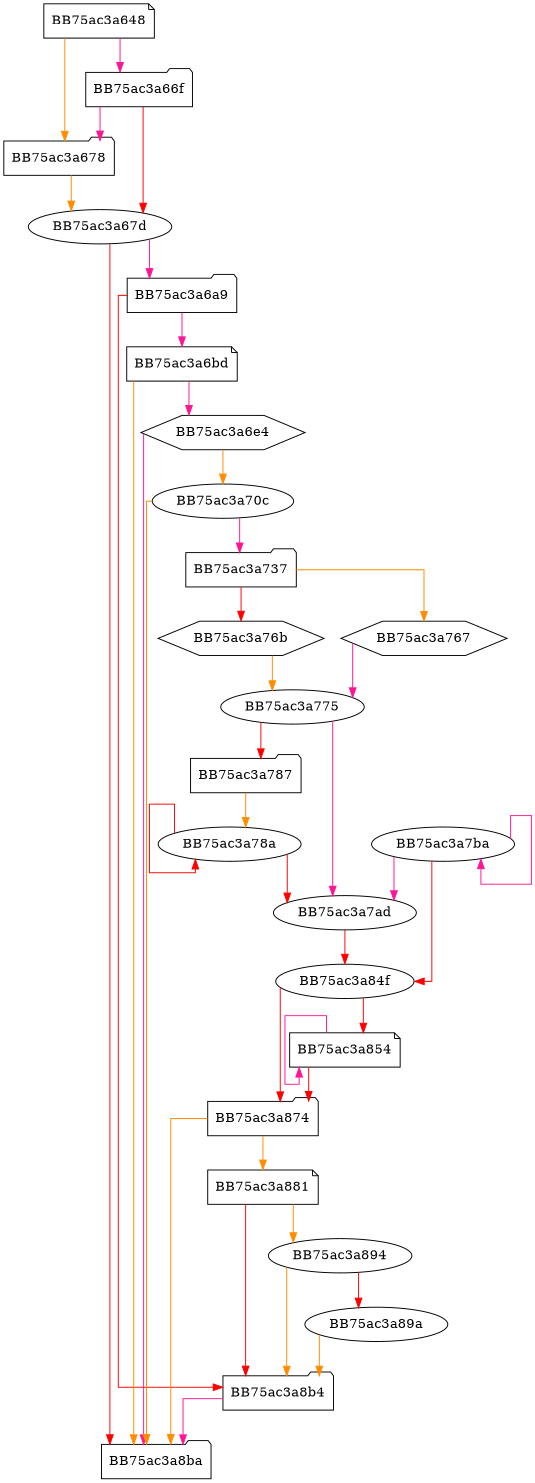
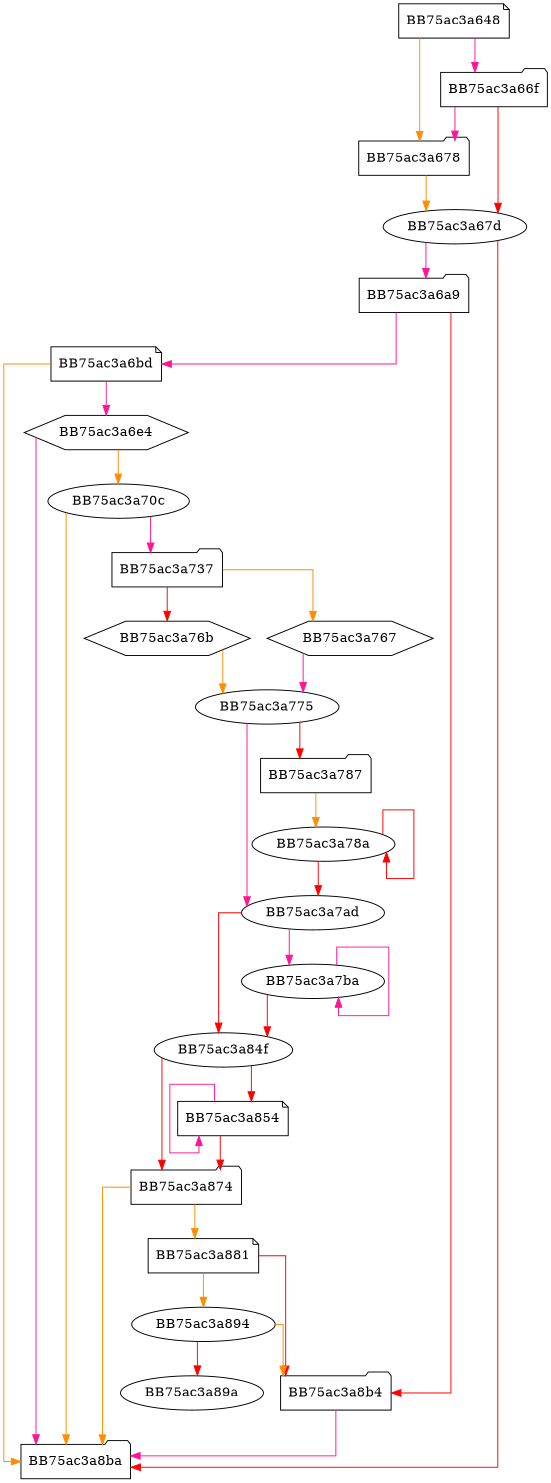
edge "BB75ac3a7ba" -> "BB75ac3a7ad": reversed
edge "BB75ac3a89a" -> "BB75ac3a8b4": removed
